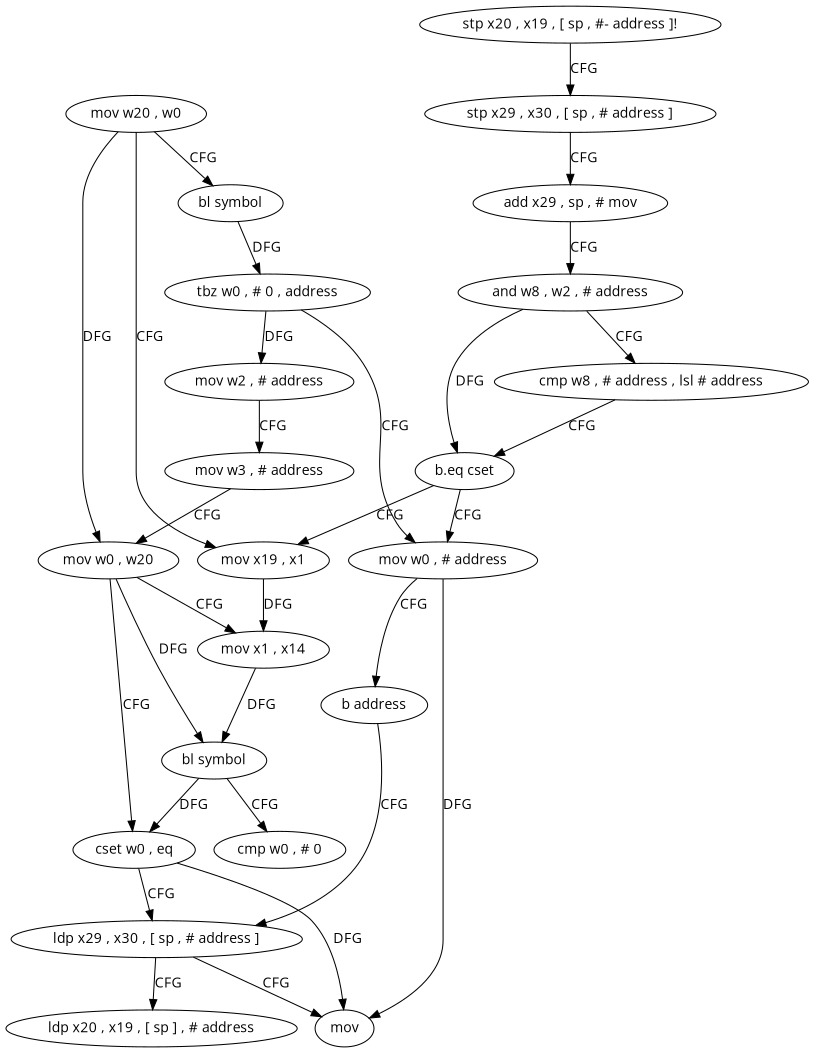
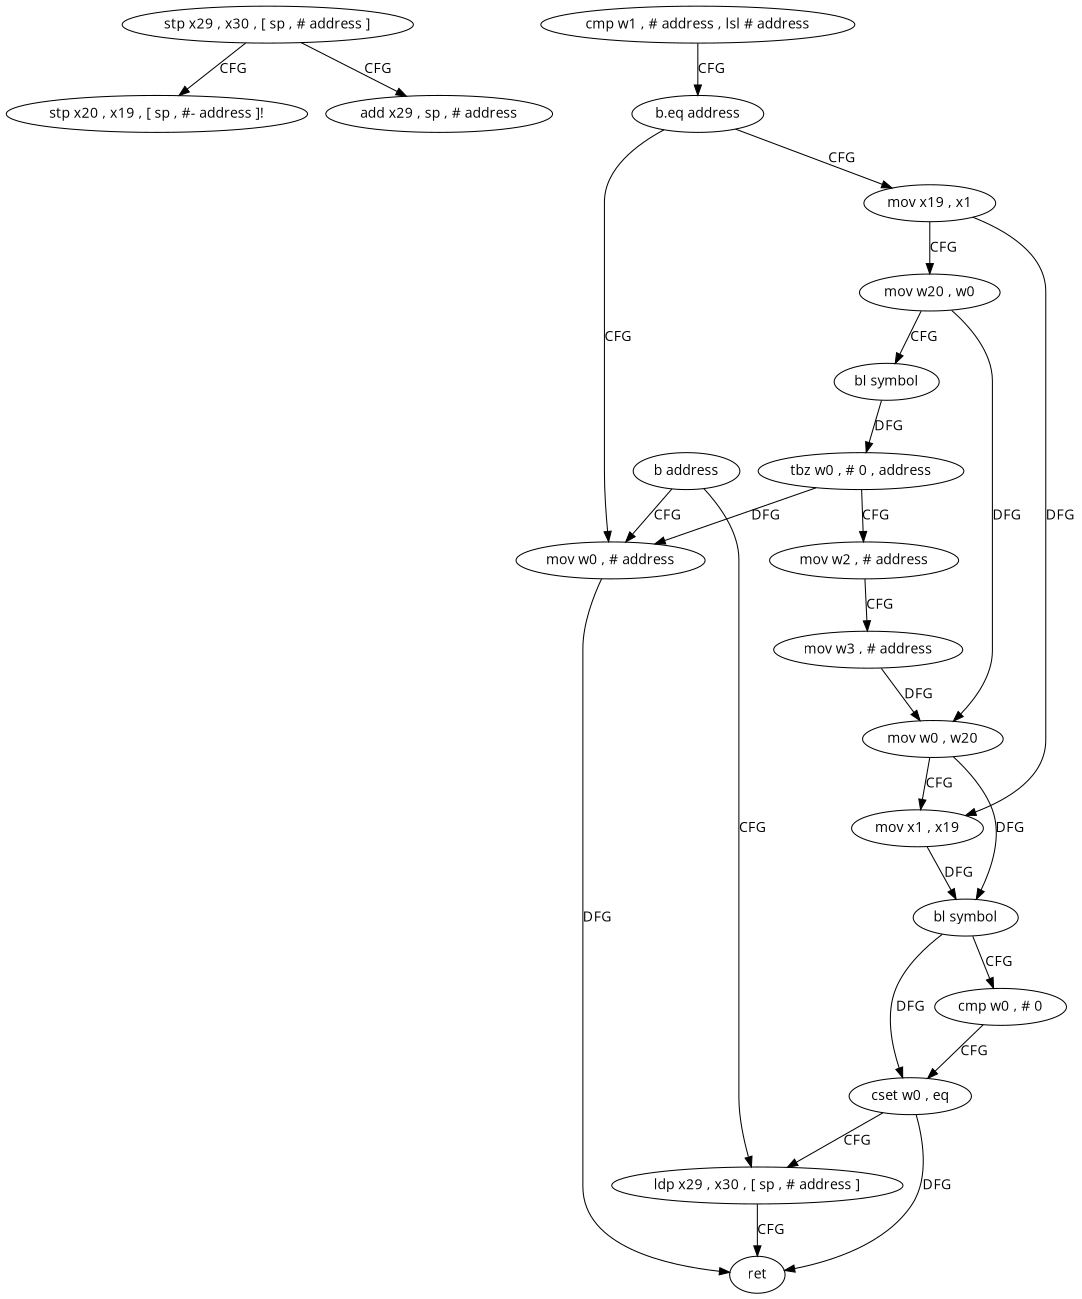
edge "stp x20 , x19 , [ sp , #- address ]!" -> "stp x29 , x30 , [ sp , # address ]": reversed
node "add x29 , sp , # mov": label "add x29 , sp , # mov" -> "add x29 , sp , # address"
node "and w8 , w2 , # address": removed
edge "tbz w0 , # 0 , address" -> "mov w2 , # address": label "DFG" -> "CFG"
edge "mov w20 , w0" -> "mov x19 , x1": reversed
node "cmp w8 , # address , lsl # address": label "cmp w8 , # address , lsl # address" -> "cmp w1 , # address , lsl # address"
edge "tbz w0 , # 0 , address" -> "mov w0 , # address": label "CFG" -> "DFG"
node "b.eq cset": label "b.eq cset" -> "b.eq address"
edge "mov w3 , # address" -> "mov w0 , w20": label "CFG" -> "DFG"
edge "mov w0 , # address" -> "b address": reversed
node "mov x1 , x14": label "mov x1 , x14" -> "mov x1 , x19"
edge "mov w0 , w20" -> "cset w0 , eq": now "cmp w0 , # 0" -> "cset w0 , eq"
node "ldp x20 , x19 , [ sp ] , # address": removed
node "mov": label "mov" -> "ret"
